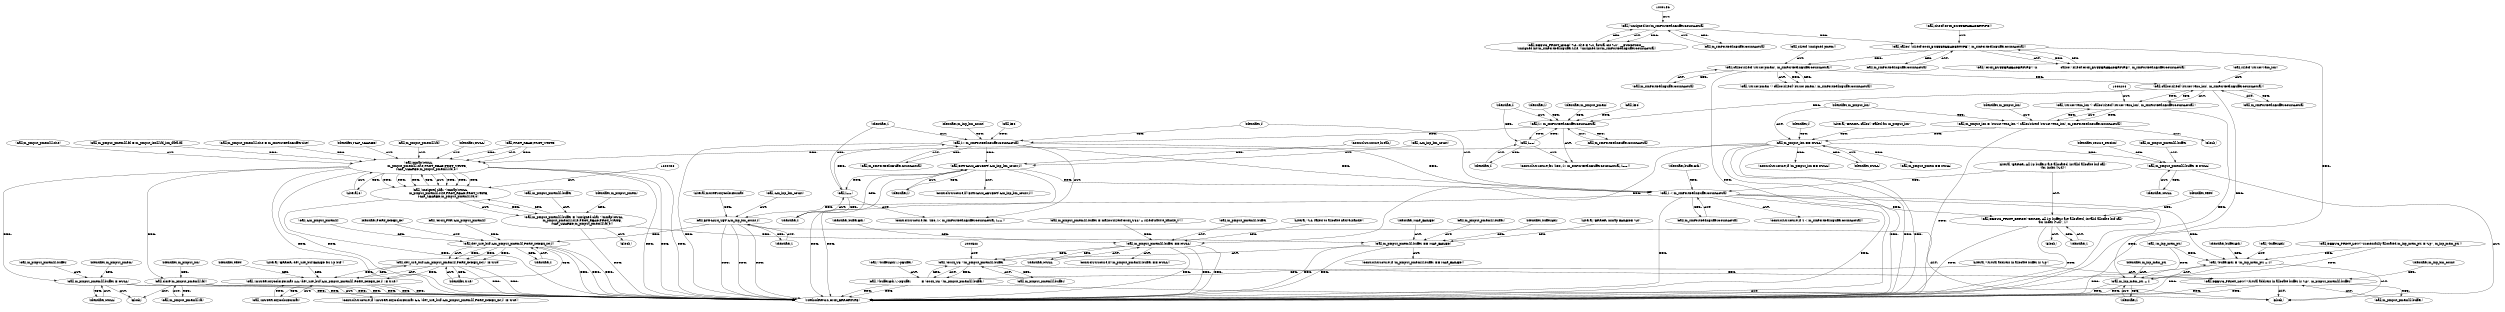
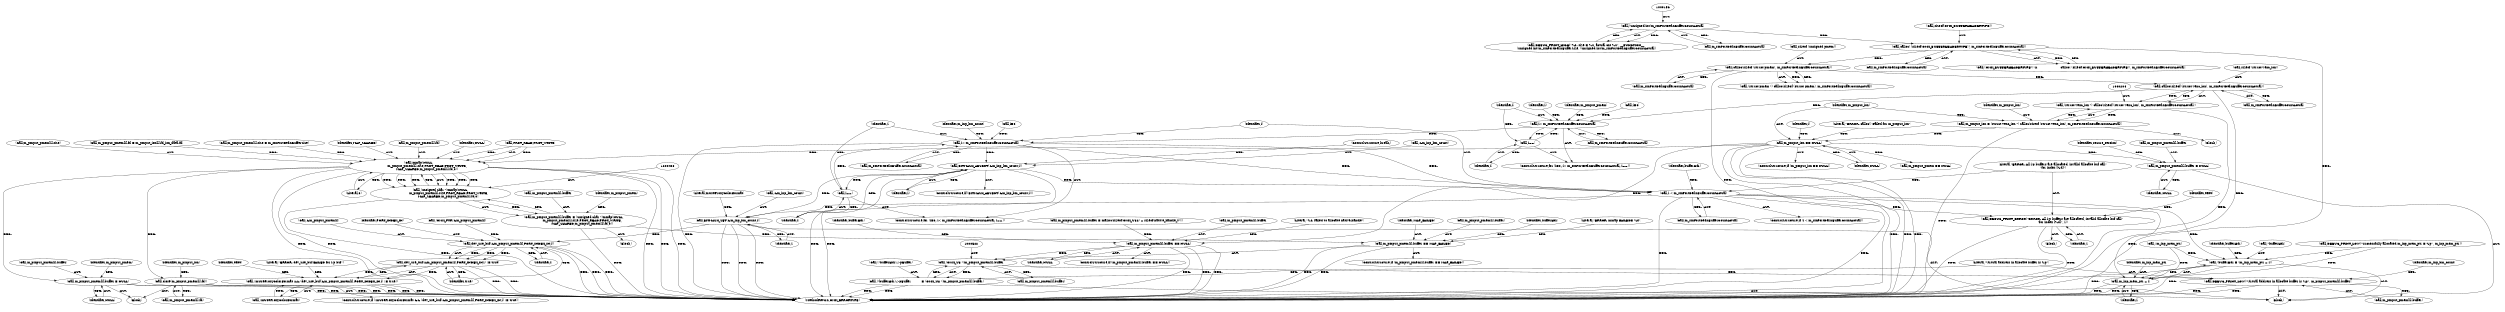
edge "(Call,m_pInput_ion == NULL)" -> "(ControlStructure,if (m_pInput_ion == NULL))": label "DDG: " -> "AST: "
edge "(Call,BITMASK_ABSENT(&m_inp_bm_count,i))" -> "(Call,BITMASK_SET(&m_inp_bm_count,i))": added, label "DDG:"
edge "(Call,&m_pInput_pmem[i])" -> "(Call,dev_use_buf(&m_pInput_pmem[i],PORT_INDEX_IN,i))": label "CFG: " -> "AST: "
edge "(Call,m_pInput_pmem[i].buffer == NULL)" -> "(Call,(OMX_U8 *)m_pInput_pmem[i].buffer)": label "CFG: " -> "DDG: "
edge "(Call,*bufferHdr = (m_inp_mem_ptr + i))" -> "(Call,m_inp_mem_ptr + i)": added, label "CFG:"
